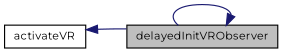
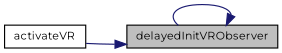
edge "delayedInitVRObserver" -> "activateVR": reversed
